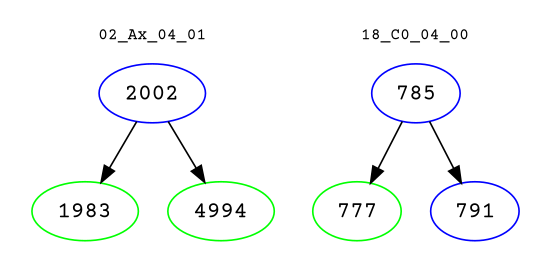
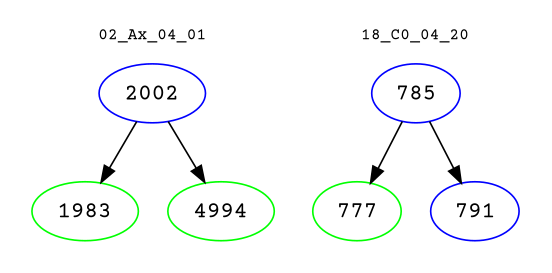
cluster "18_C0_04_00": label "18_C0_04_00" -> "18_C0_04_20"
